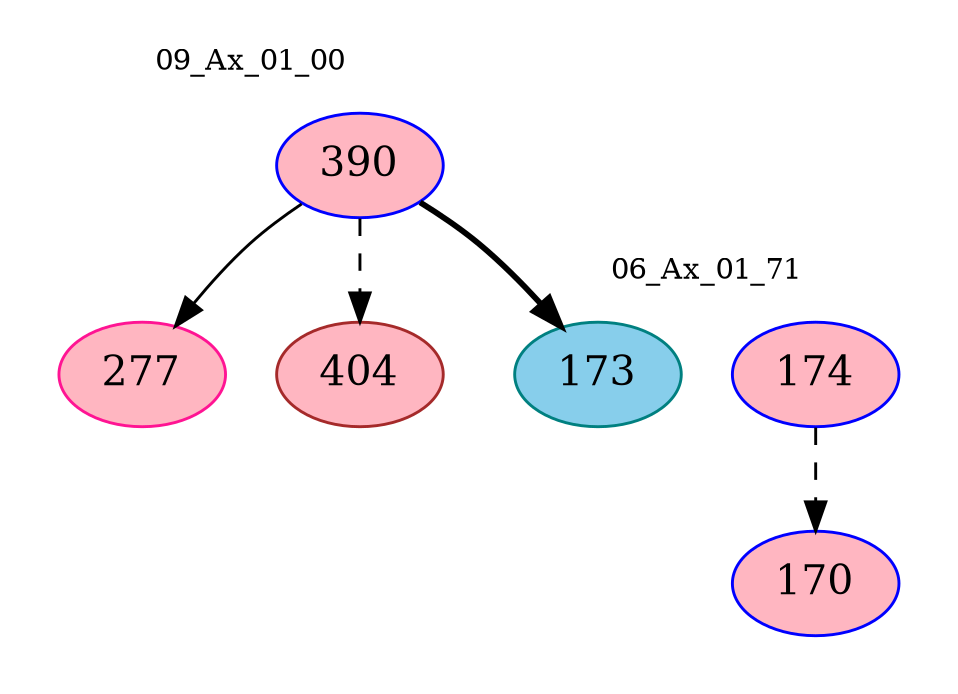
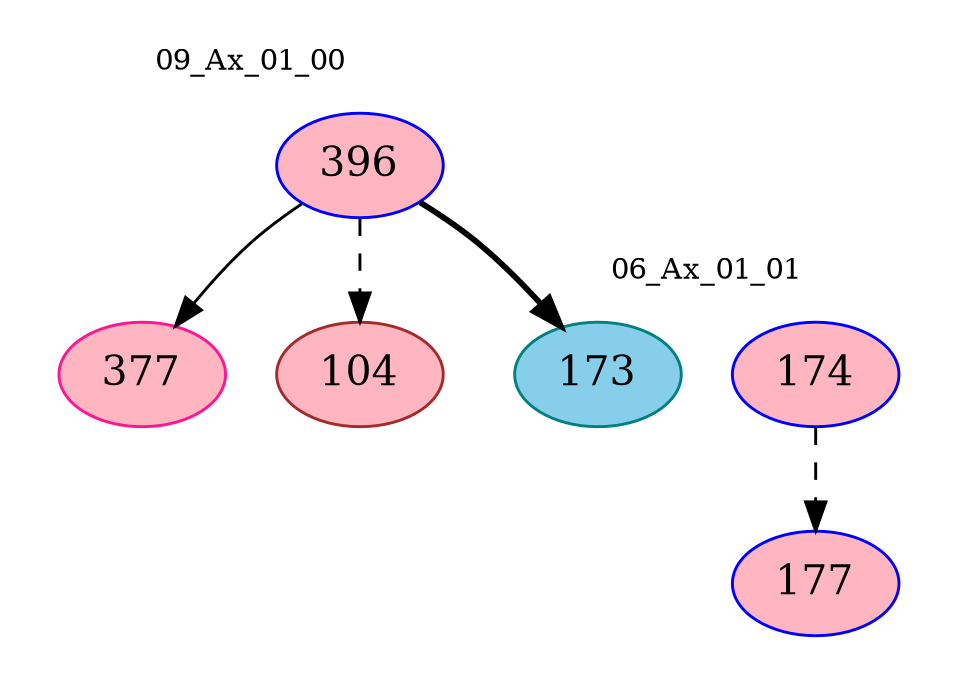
node "390": label "390" -> "396"
cluster "06_Ax_01_71": label "06_Ax_01_71" -> "06_Ax_01_01"
node "277": label "277" -> "377"
node "404": label "404" -> "104"
node "170": label "170" -> "177"
